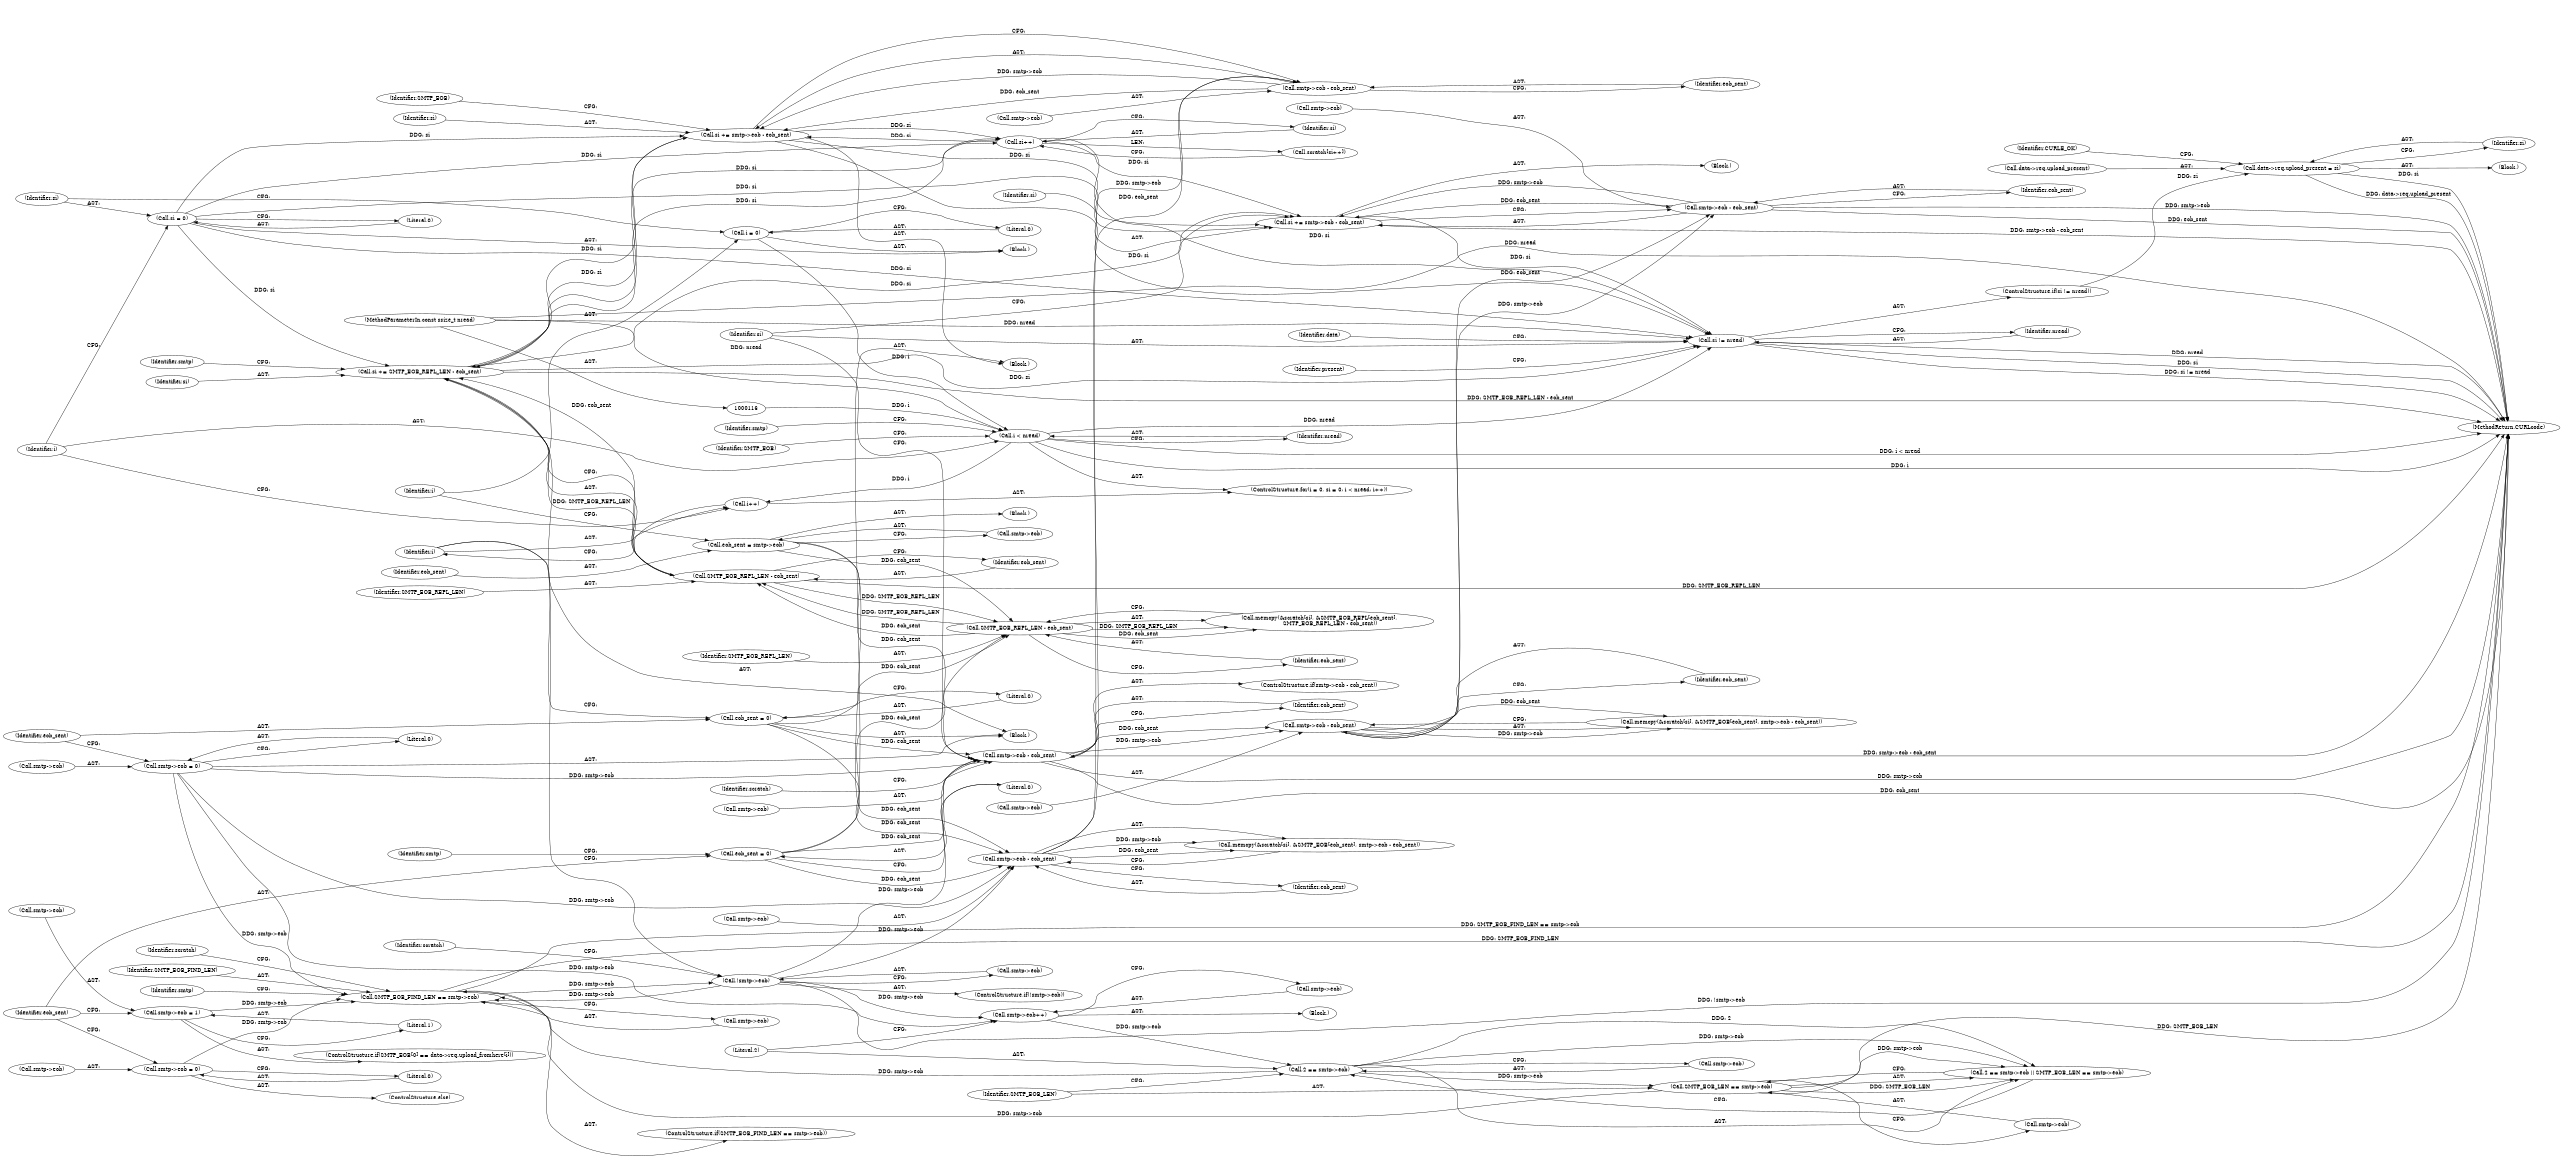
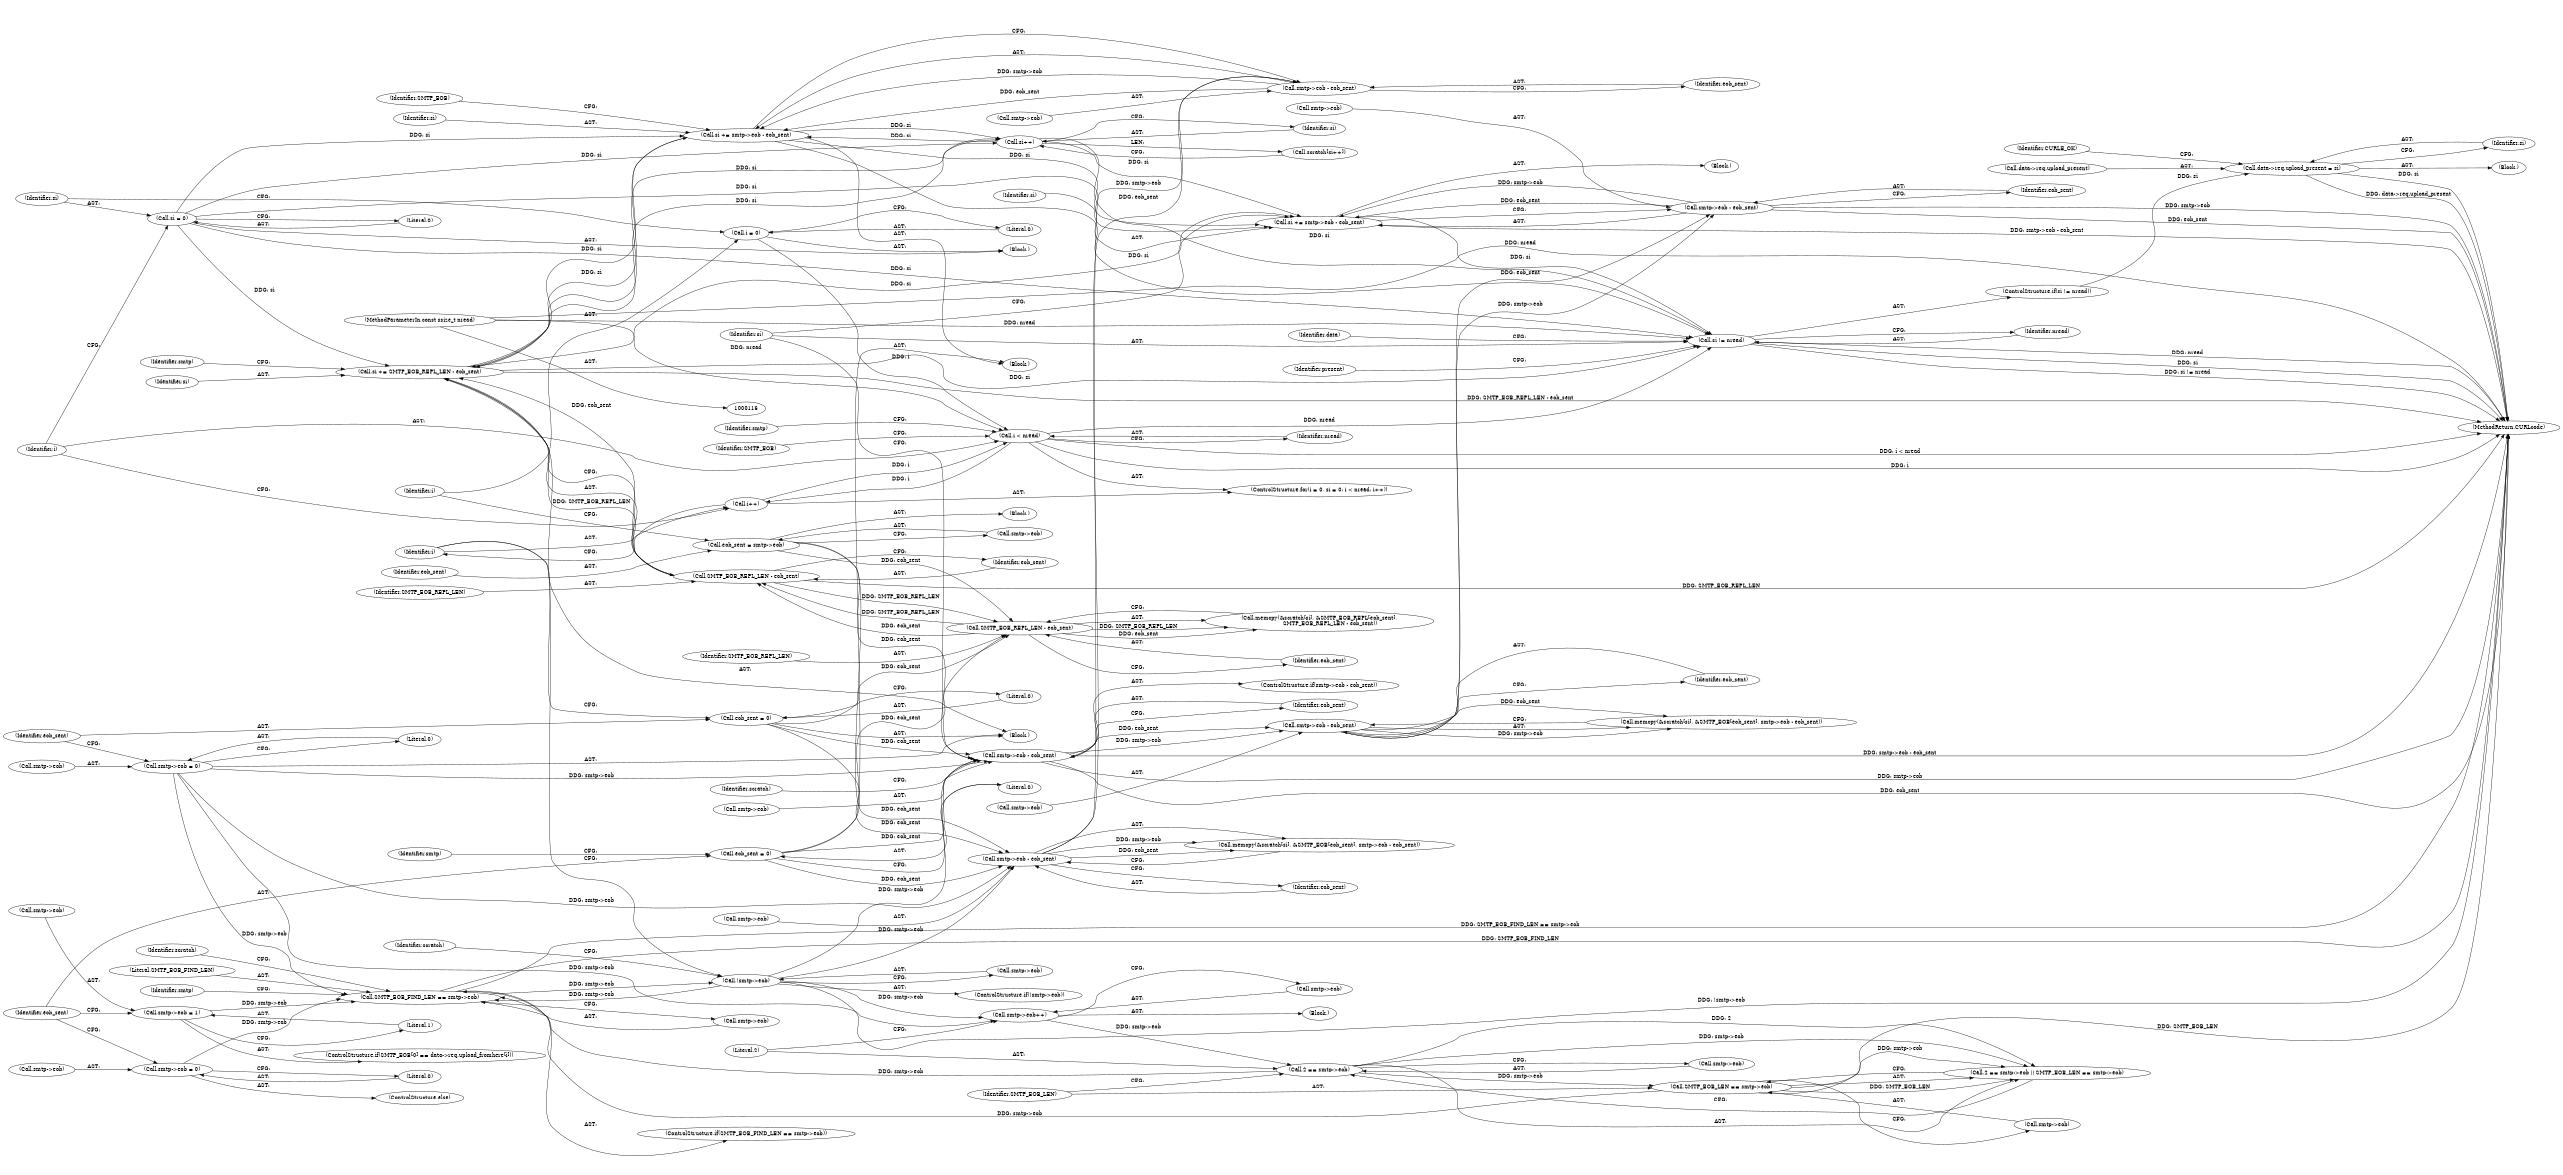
edge "1000116" -> "(Call,i < nread)": now "(Call,i++)" -> "(Call,i < nread)"
node "(Identifier,SMTP_EOB_FIND_LEN)": label "(Identifier,SMTP_EOB_FIND_LEN)" -> "(Literal,SMTP_EOB_FIND_LEN)"
